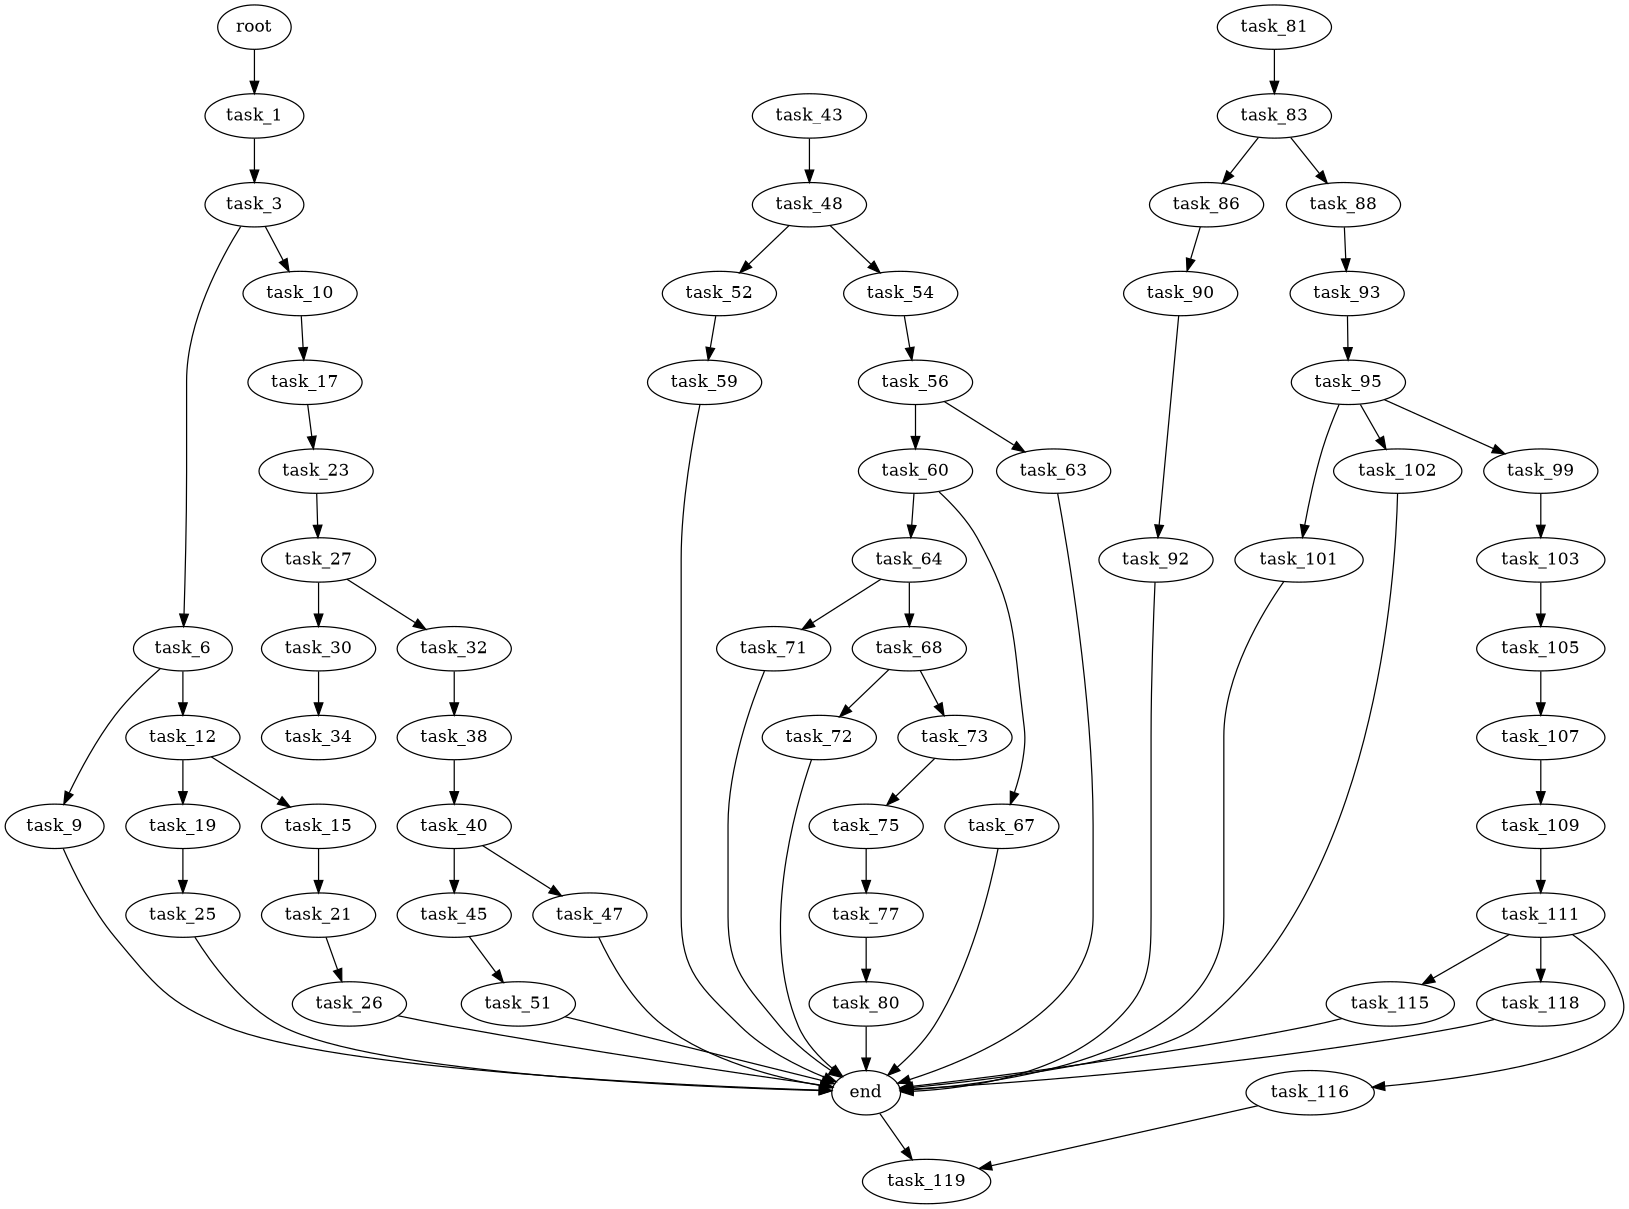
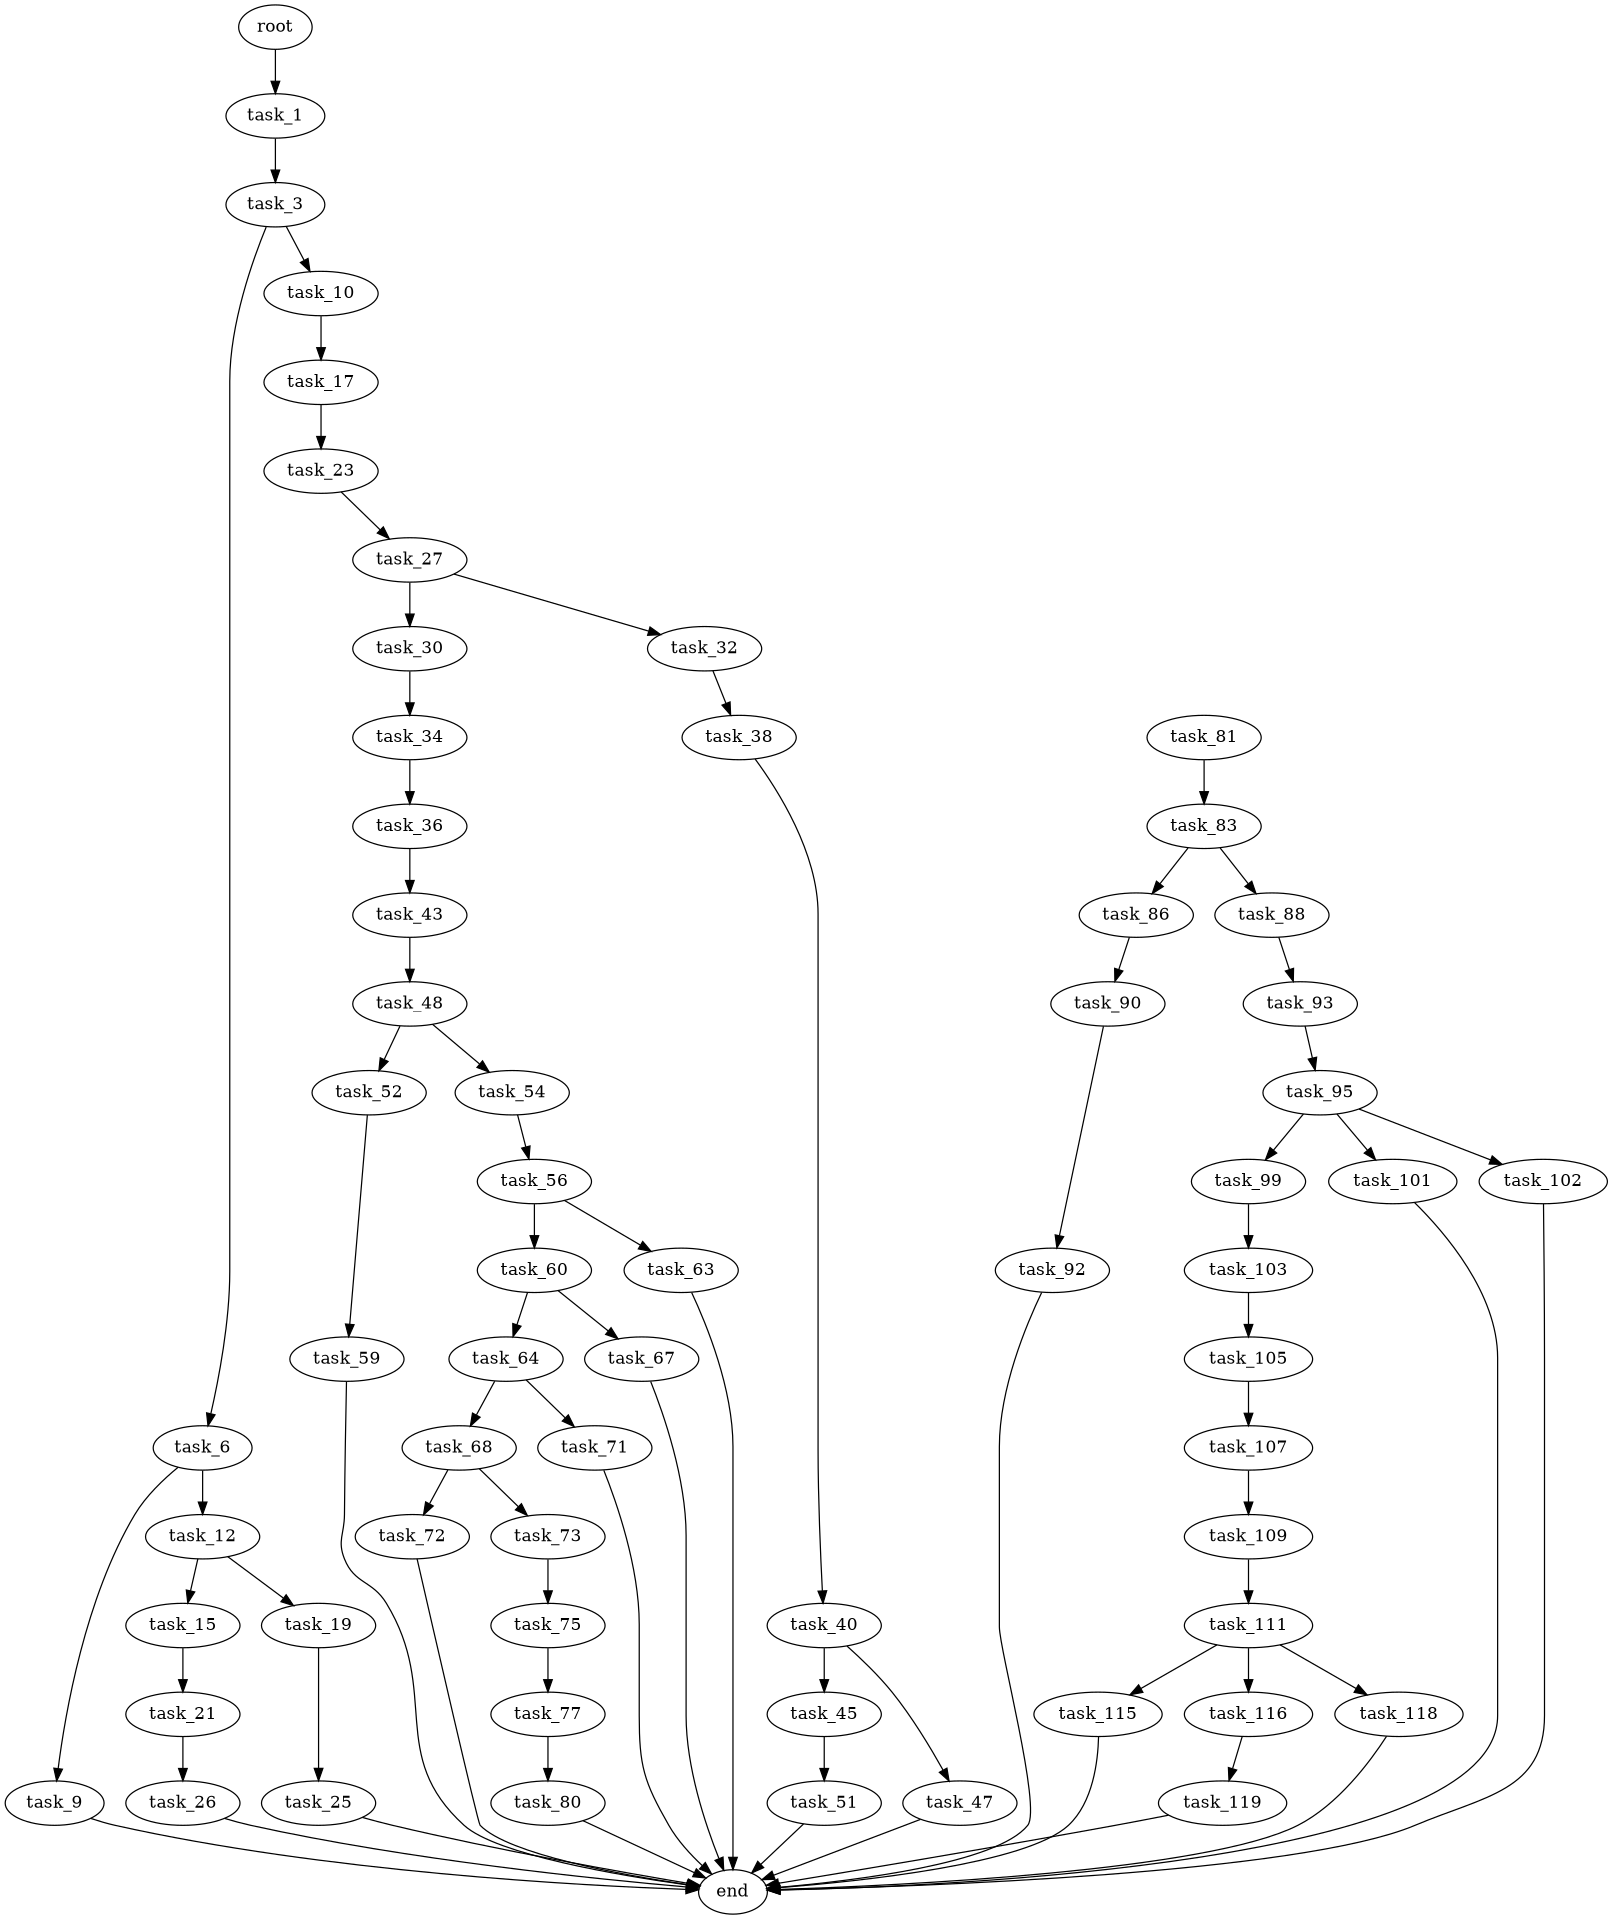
node "task_36": added
edge "end" -> "task_119": reversed
